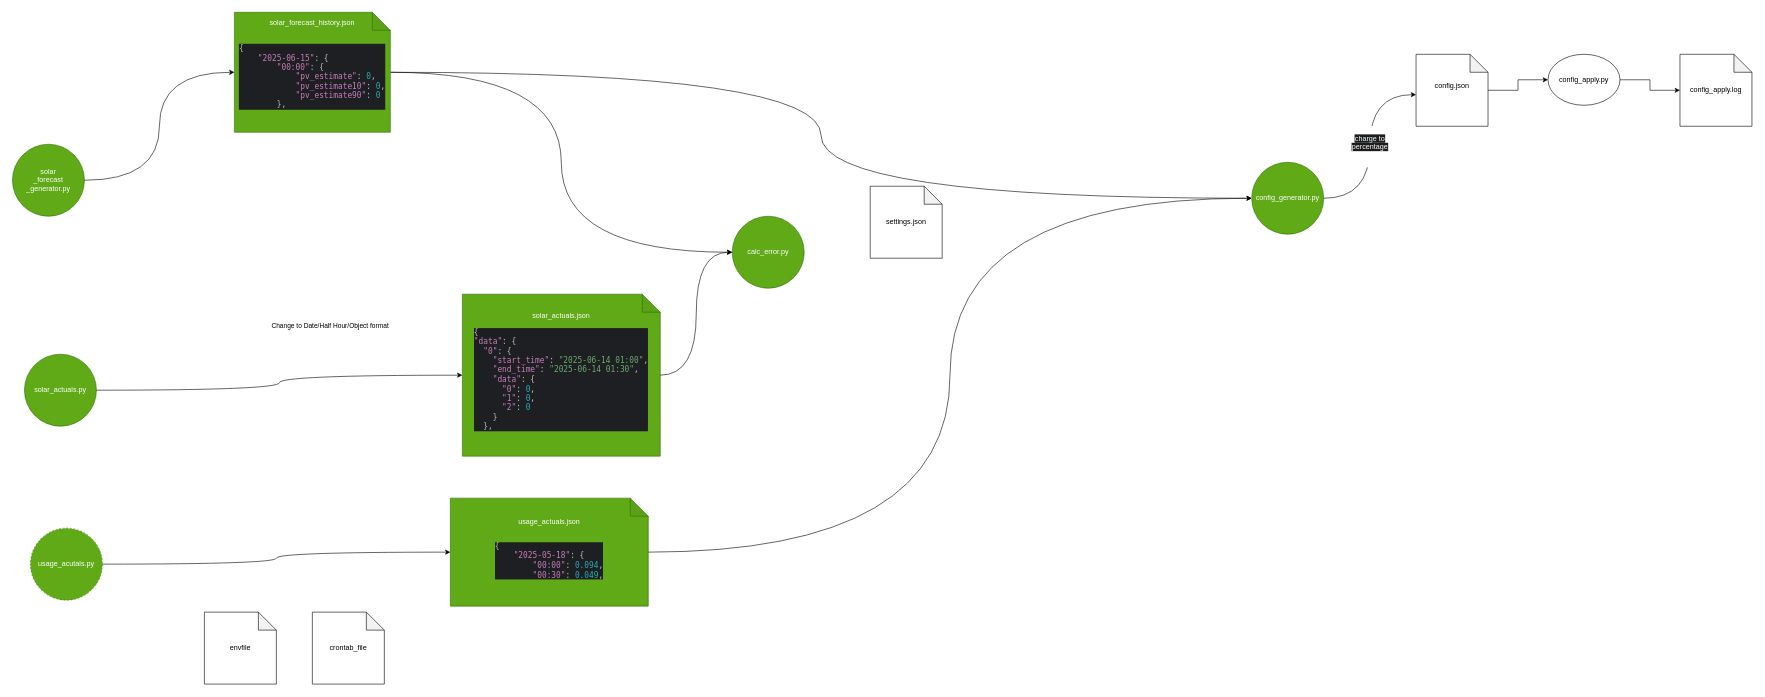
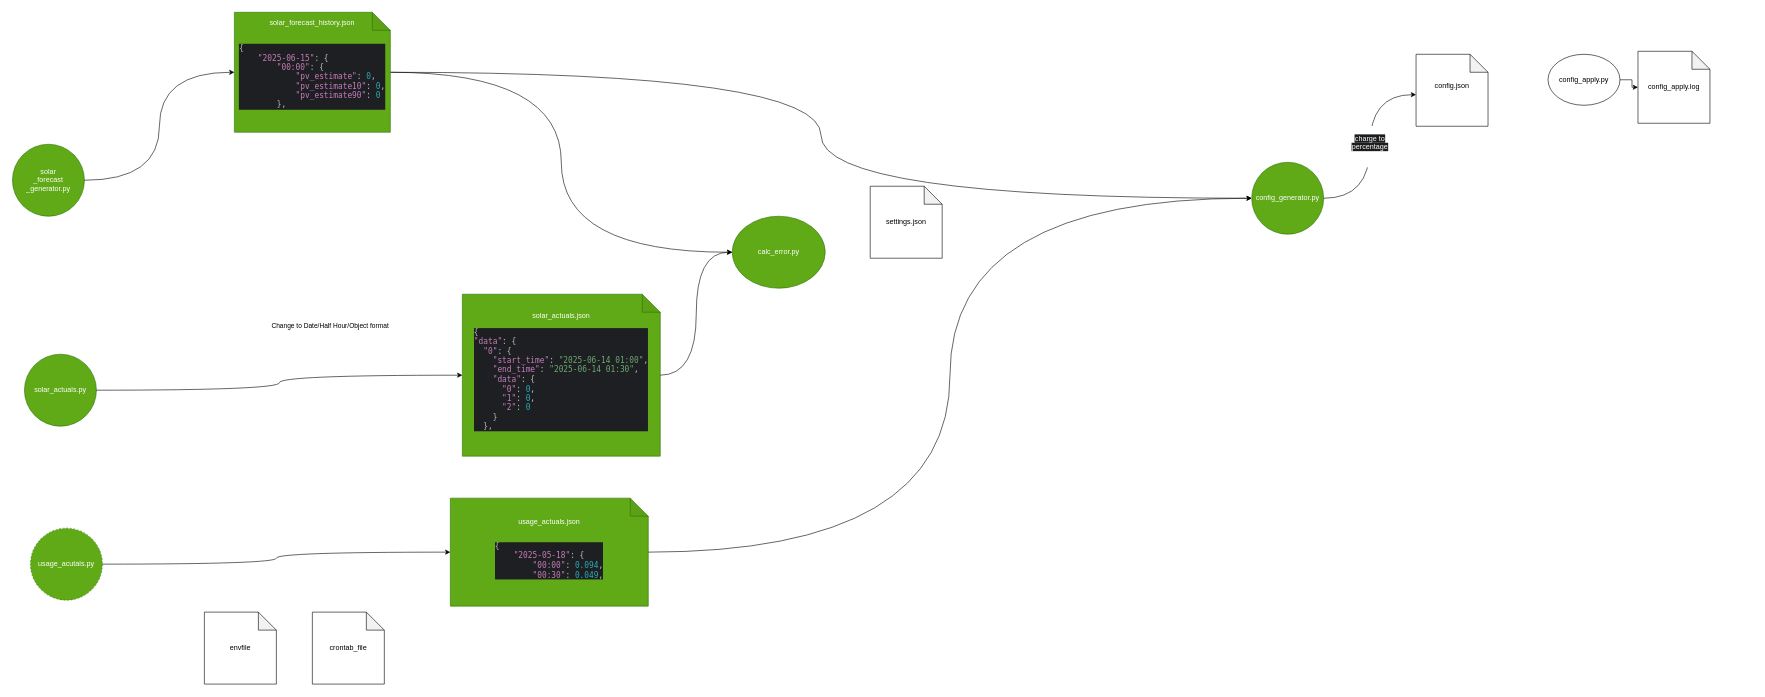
edge "config.json" -> "config_apply.py": removed
node "config_apply.log": moved (1716, 90) -> (1674, 87)
node "calc_error.py": size 72x72 -> 93x72
